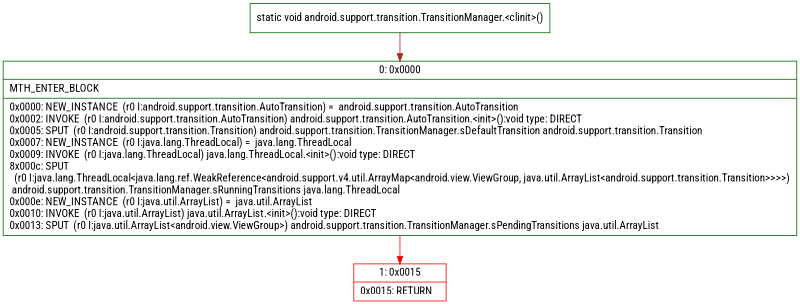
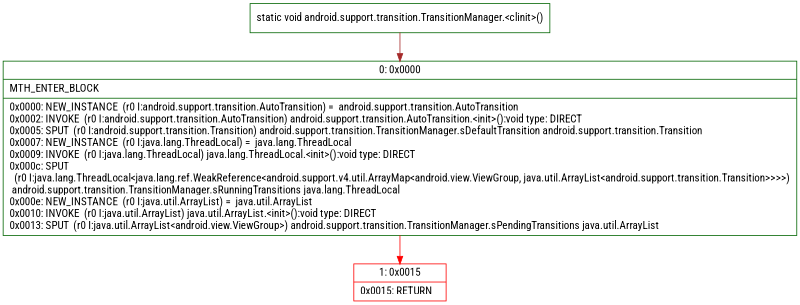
node "0: 0x0000": text "8x000c: SPUT" -> "0x000c: SPUT"
